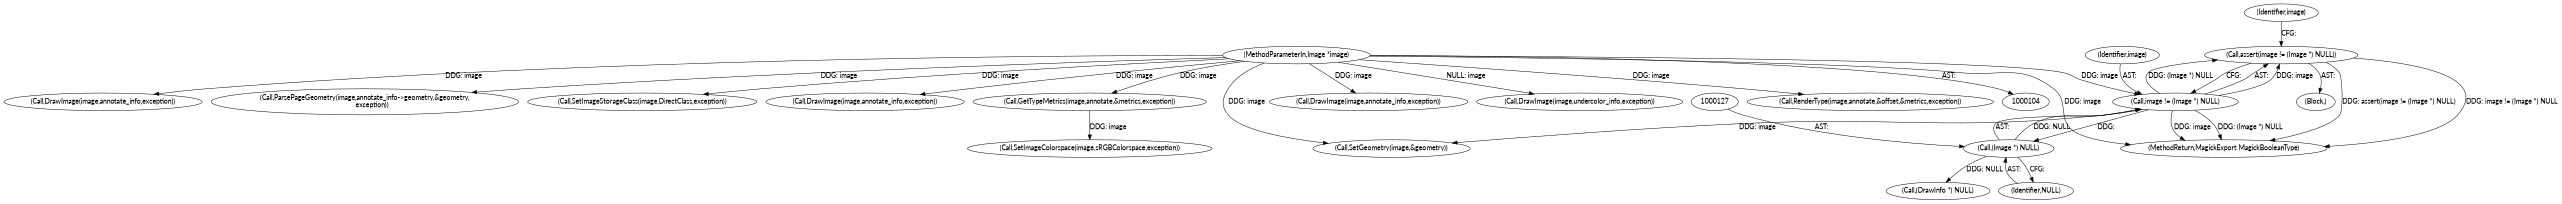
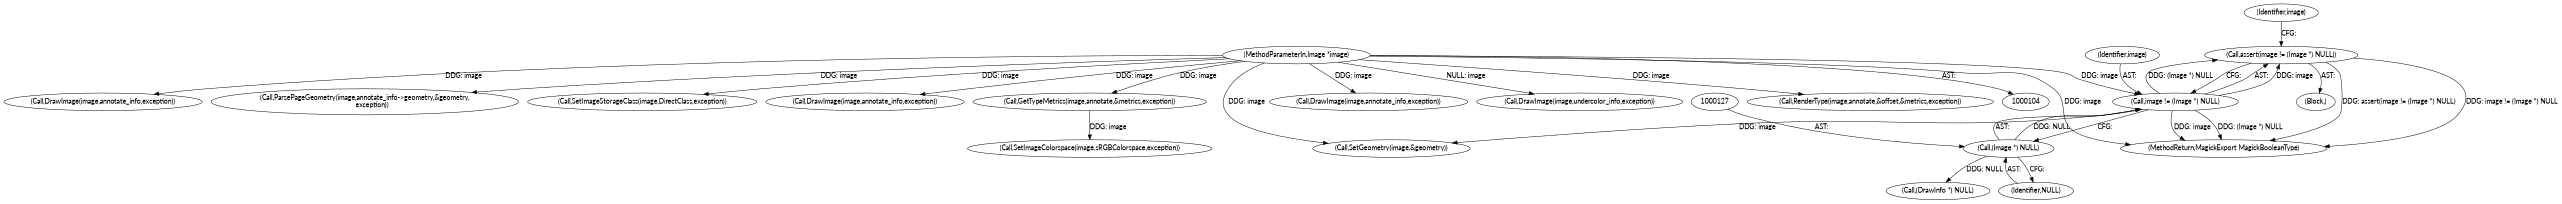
edge "(Call,image != (Image *) NULL)" -> "(Call,(Image *) NULL)": label "DDG: " -> "CFG: "
